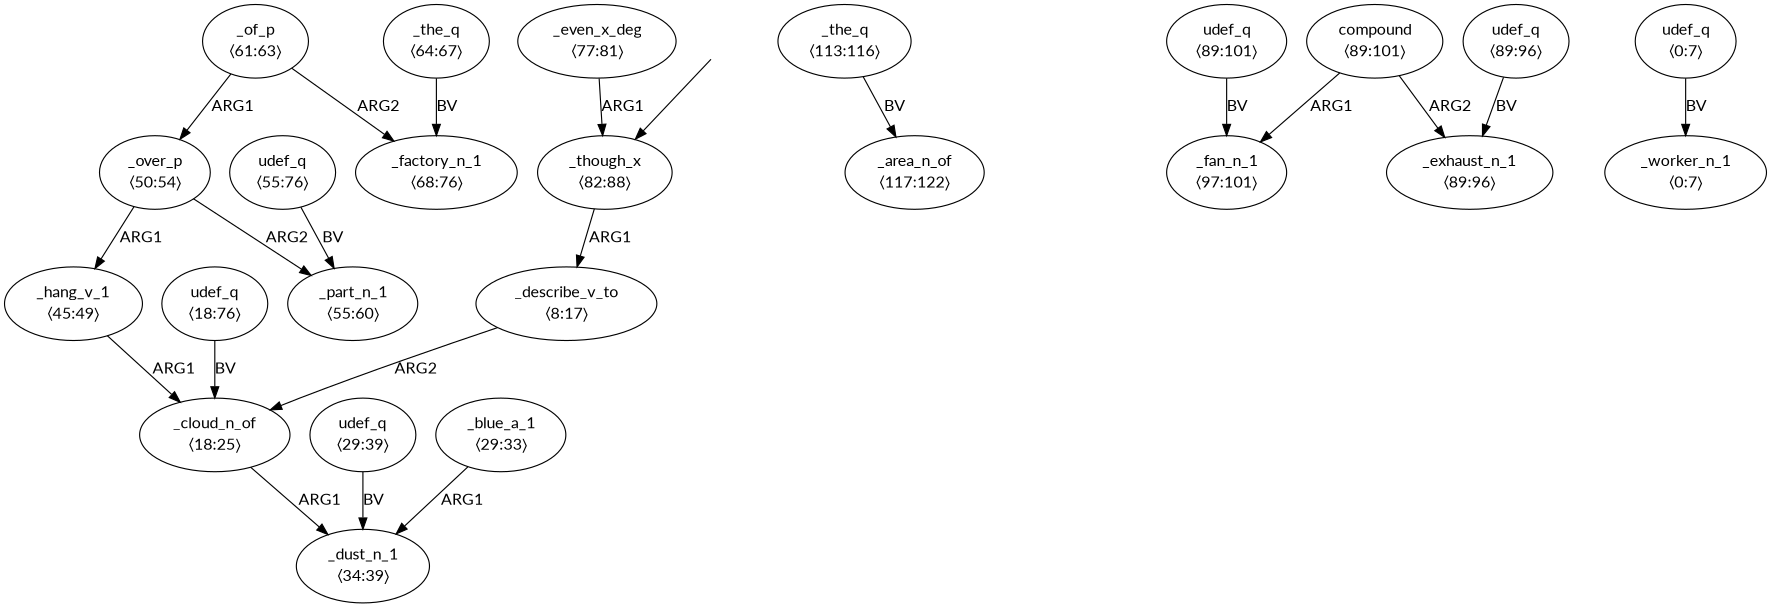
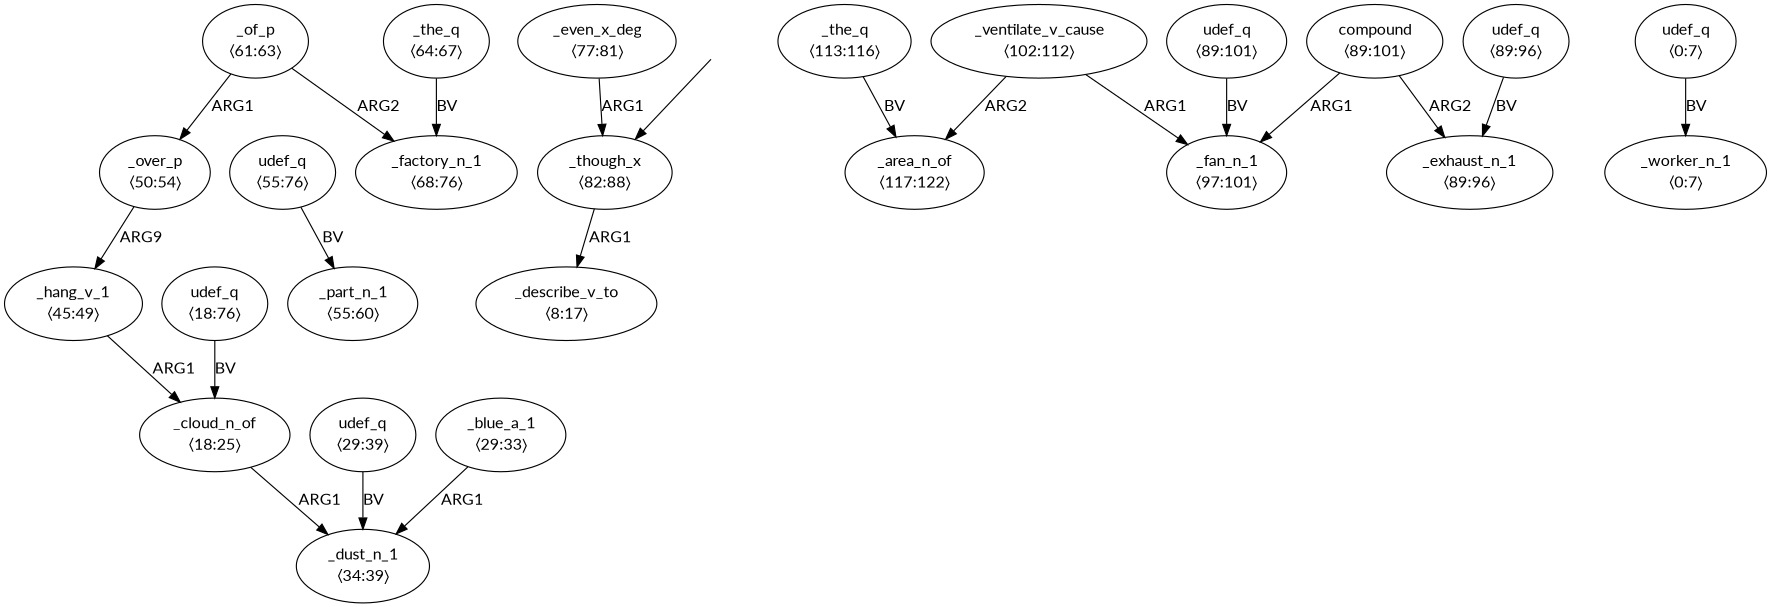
node "_ventilate_v_cause": added
edge "_over_p" -> "_part_n_1": removed, label "ARG2"
edge "_over_p" -> "_hang_v_1": label "ARG1" -> "ARG9"
edge "_describe_v_to" -> "_cloud_n_of": removed, label "ARG2"
